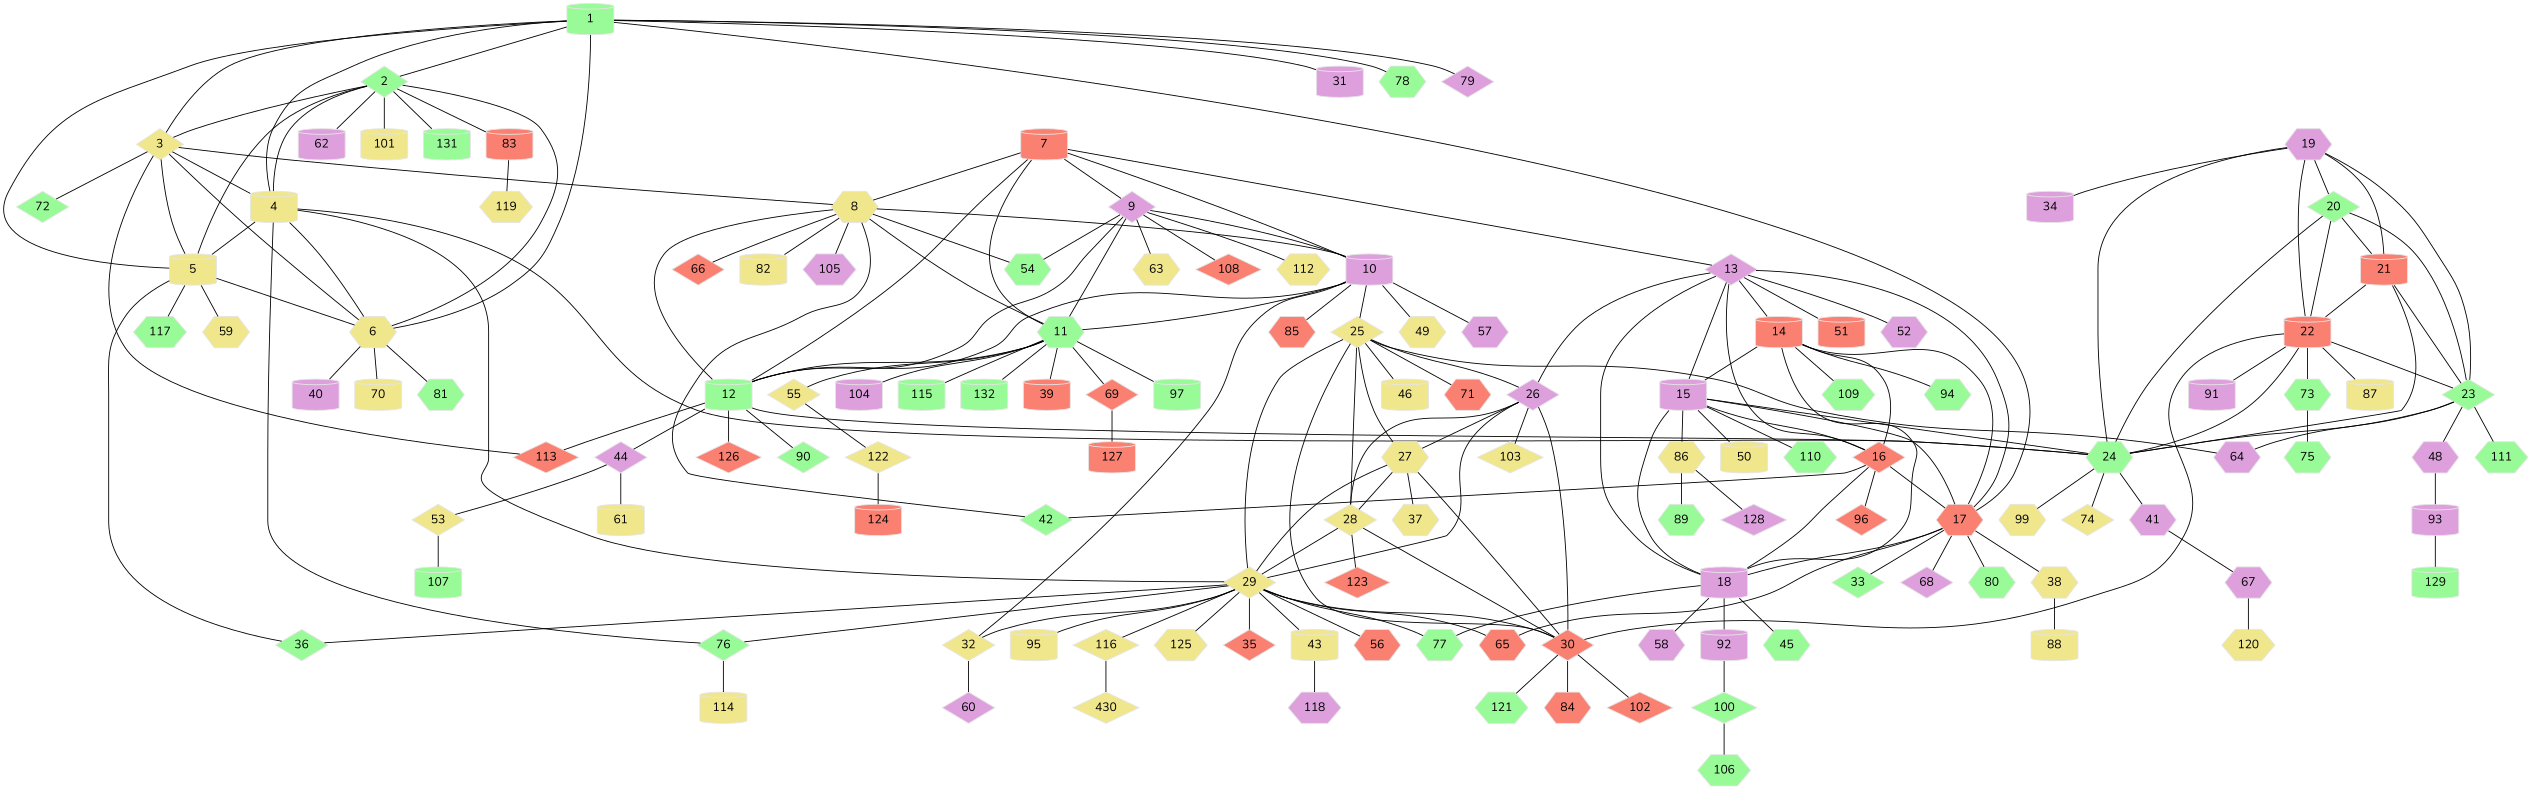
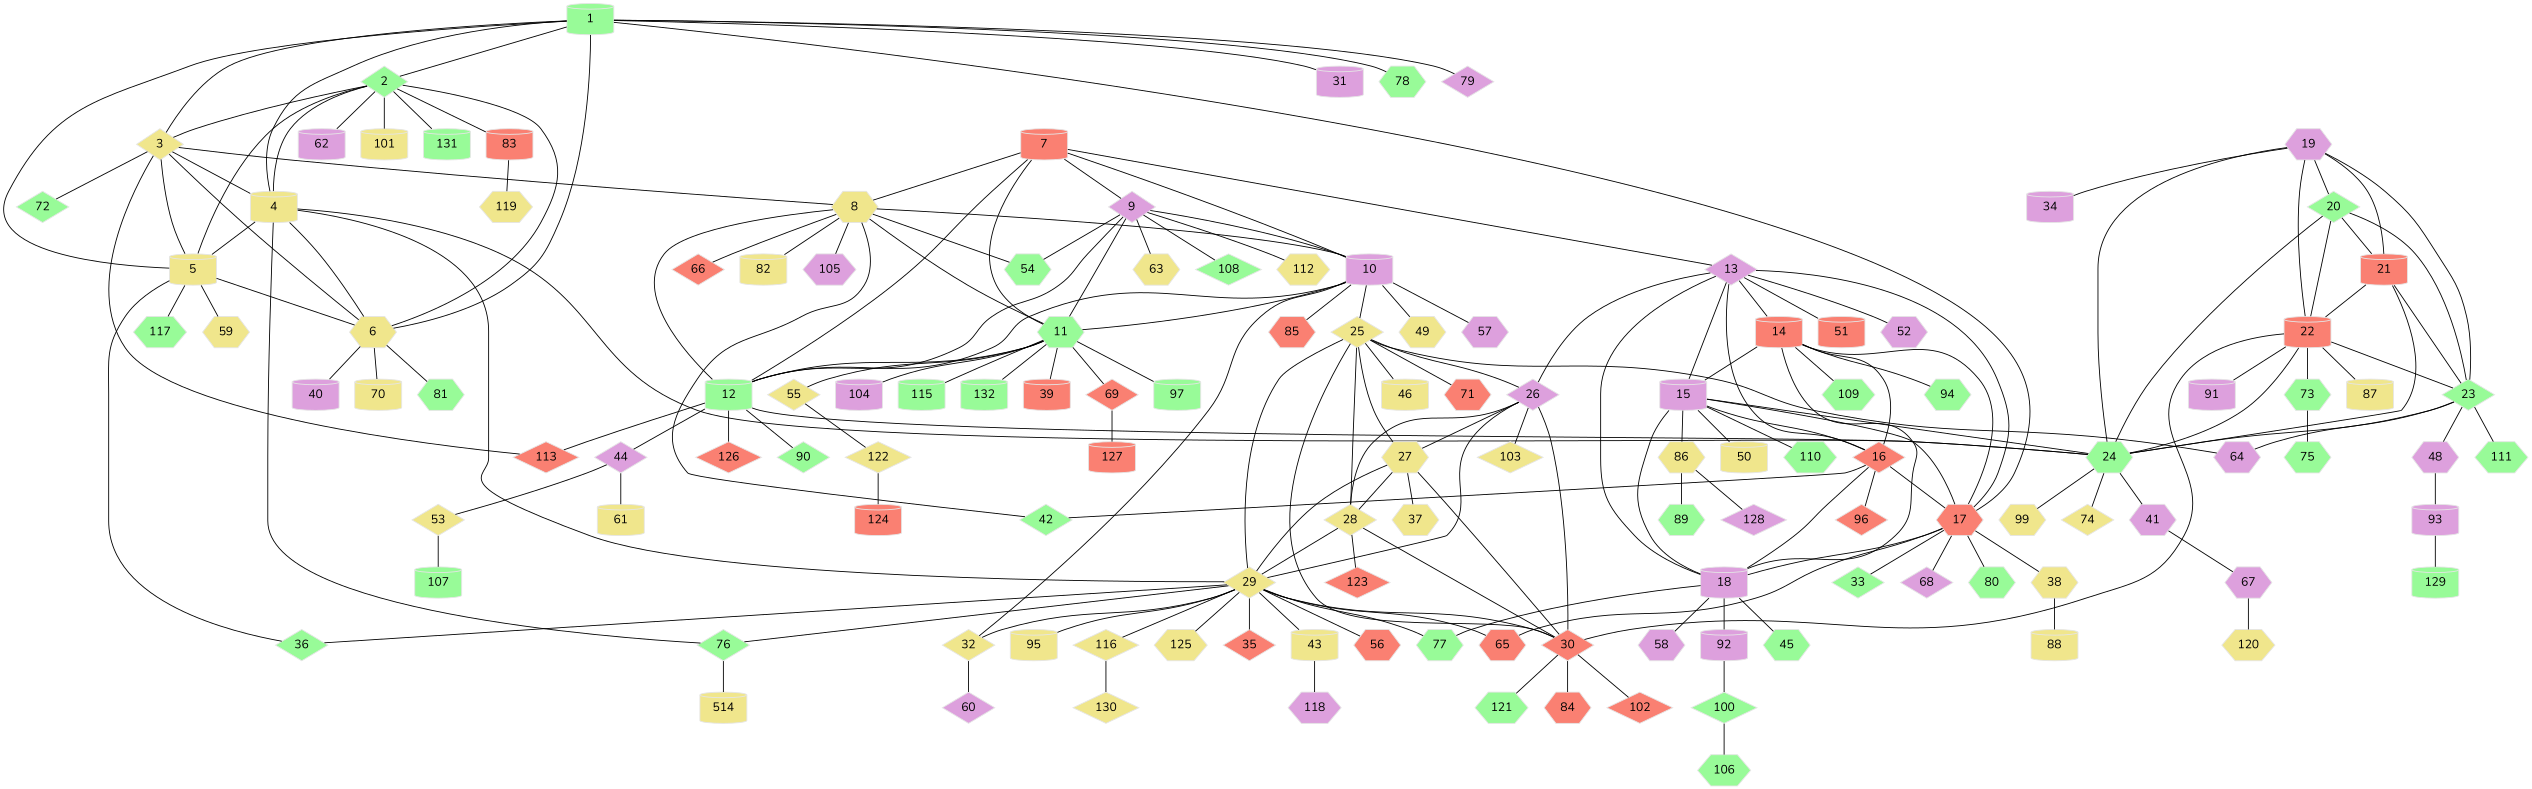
node "108": fillcolor salmon -> palegreen
node "114": label "114" -> "514"
node "430": label "430" -> "130"
